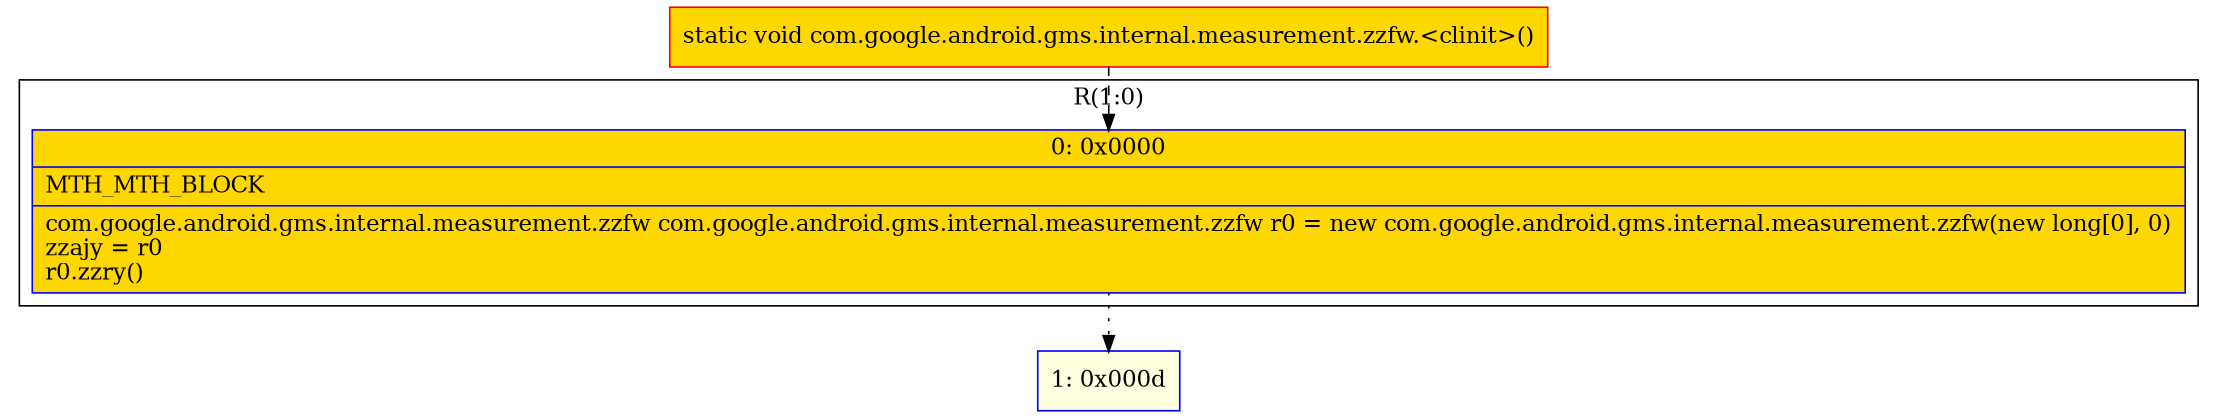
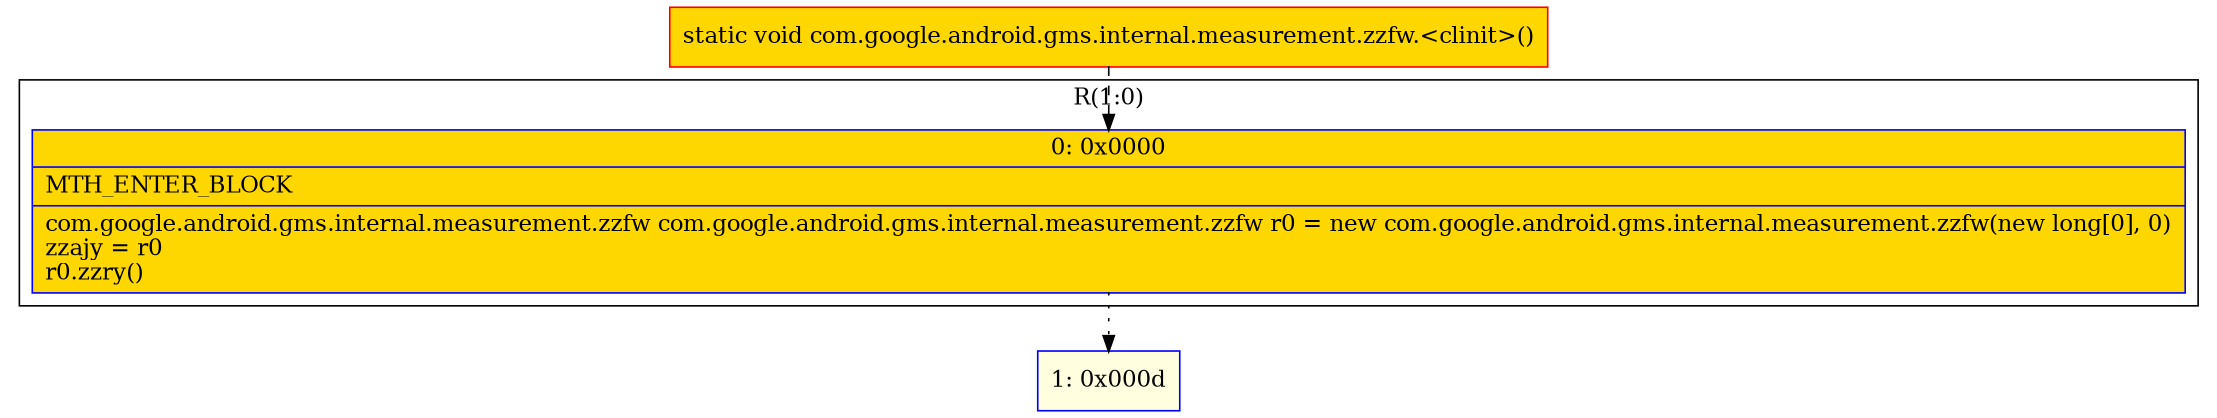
node "0: 0x0000": text "MTH_MTH_BLOCK" -> "MTH_ENTER_BLOCK"
